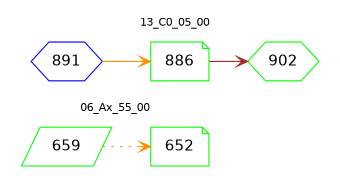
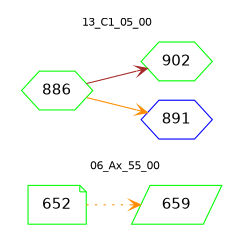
cluster "13_C0_05_00": label "13_C0_05_00" -> "13_C1_05_00"
edge "891" -> "886": reversed
node "886": shape note -> hexagon
edge "659" -> "652": reversed
